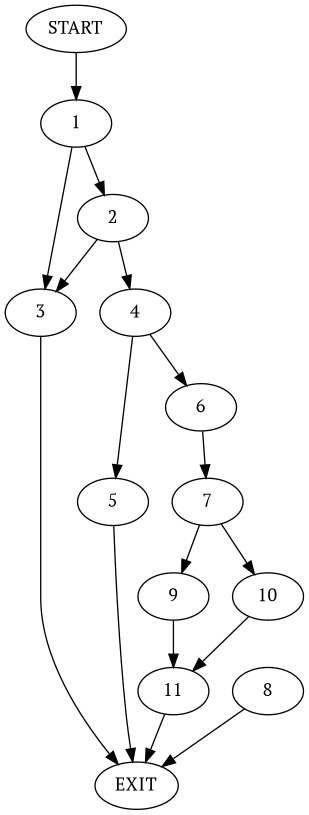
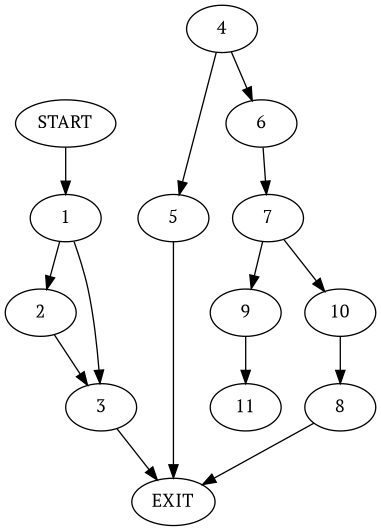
edge "2" -> "4": removed
edge "10" -> "11": now "10" -> "8"
edge "11" -> "EXIT": removed
